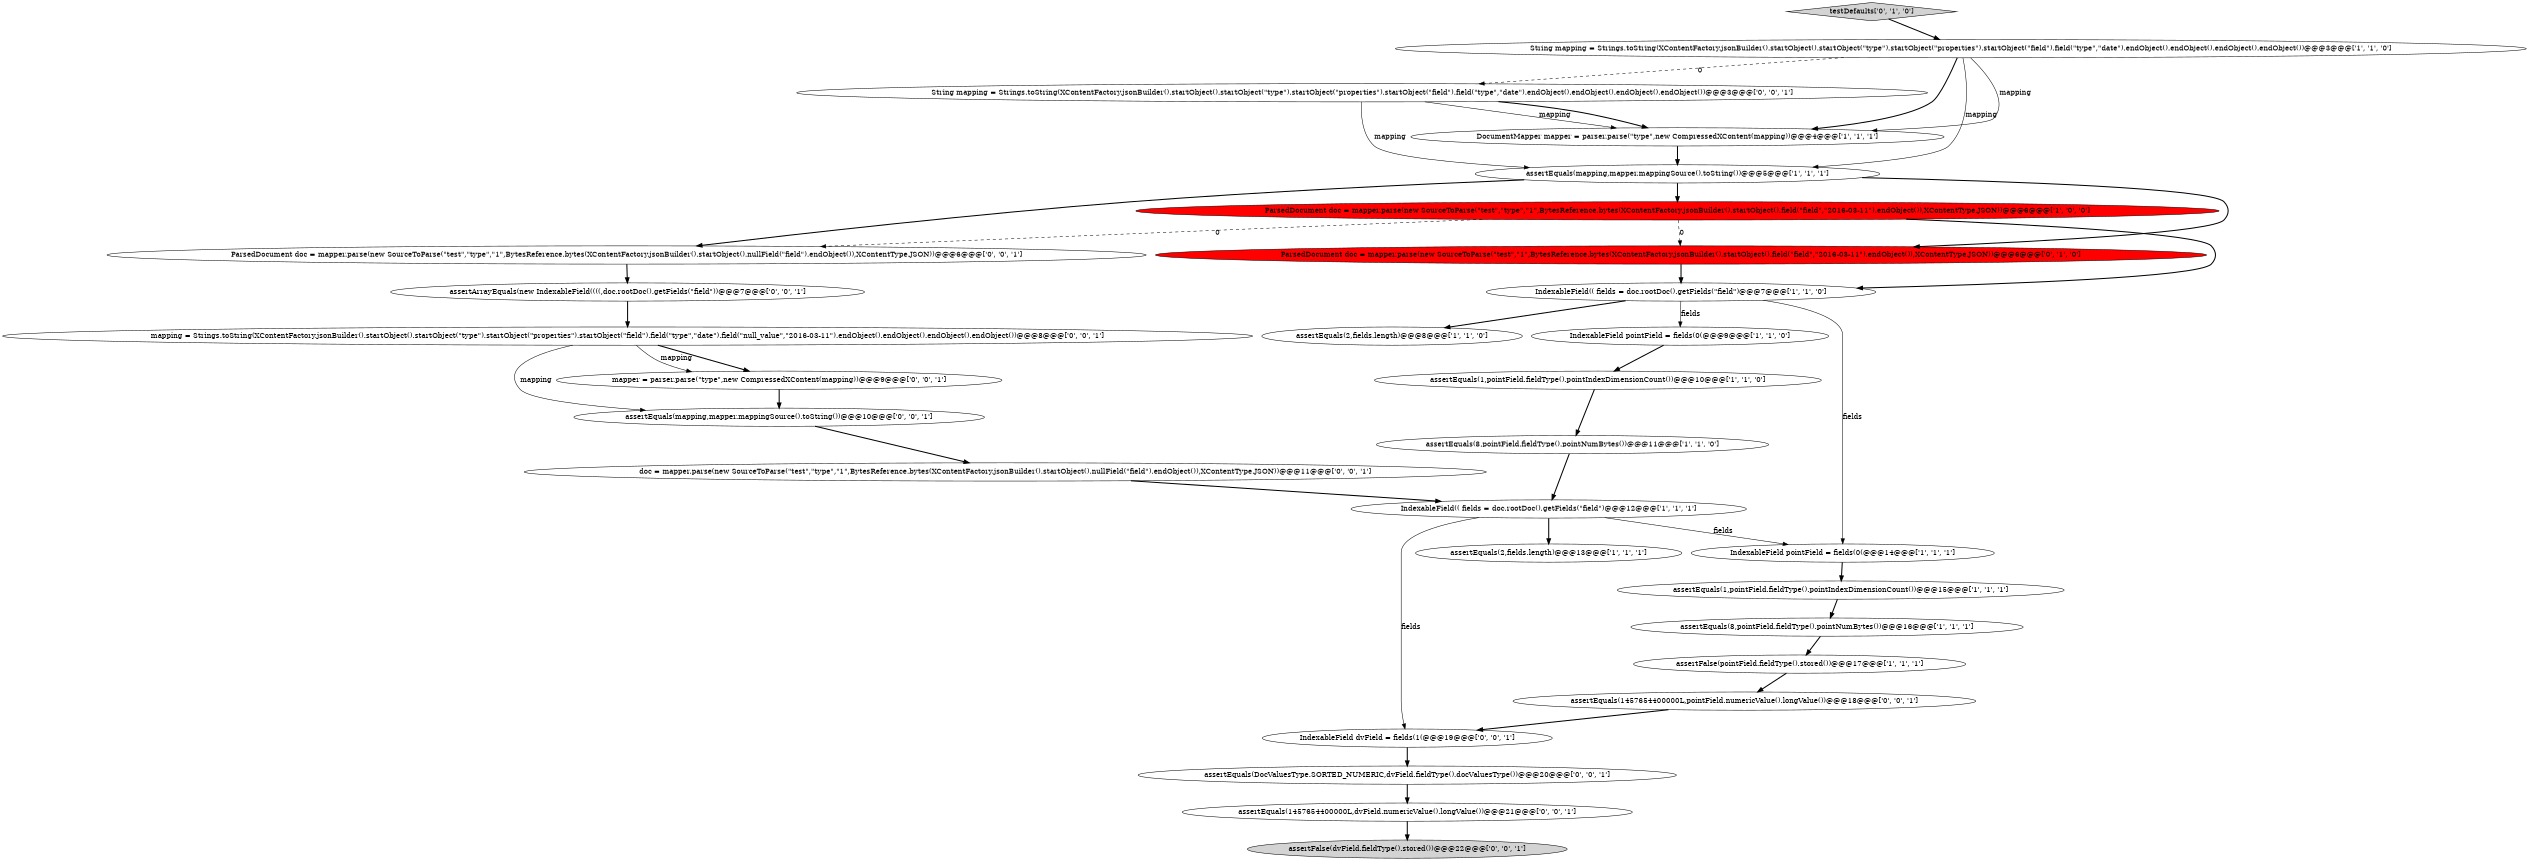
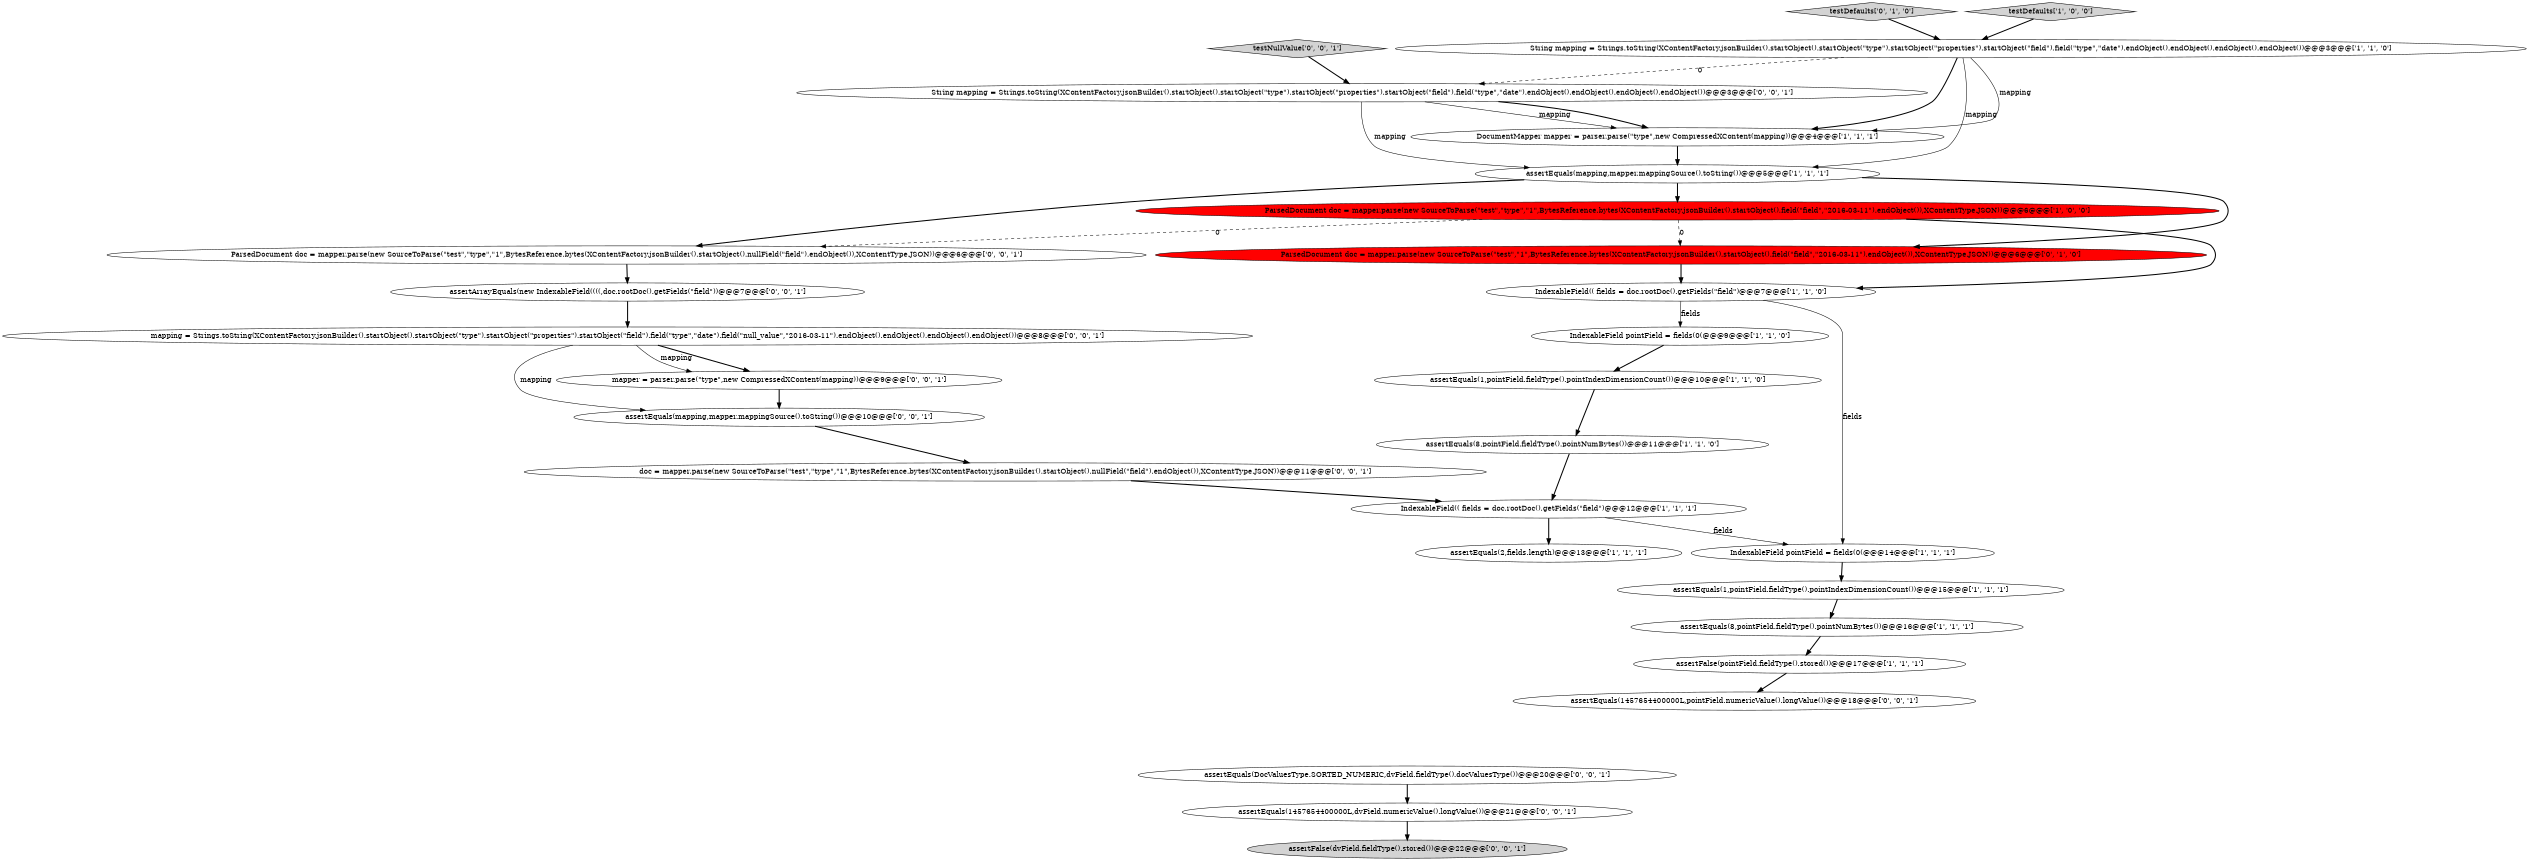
node "testDefaults['1', '0', '0']": added
node "testNullValue['0', '0', '1']": added
node "assertEquals(2,fields.length)@@@8@@@['1', '1', '0']": removed
node "IndexableField dvField = fields(1(@@@19@@@['0', '0', '1']": removed
